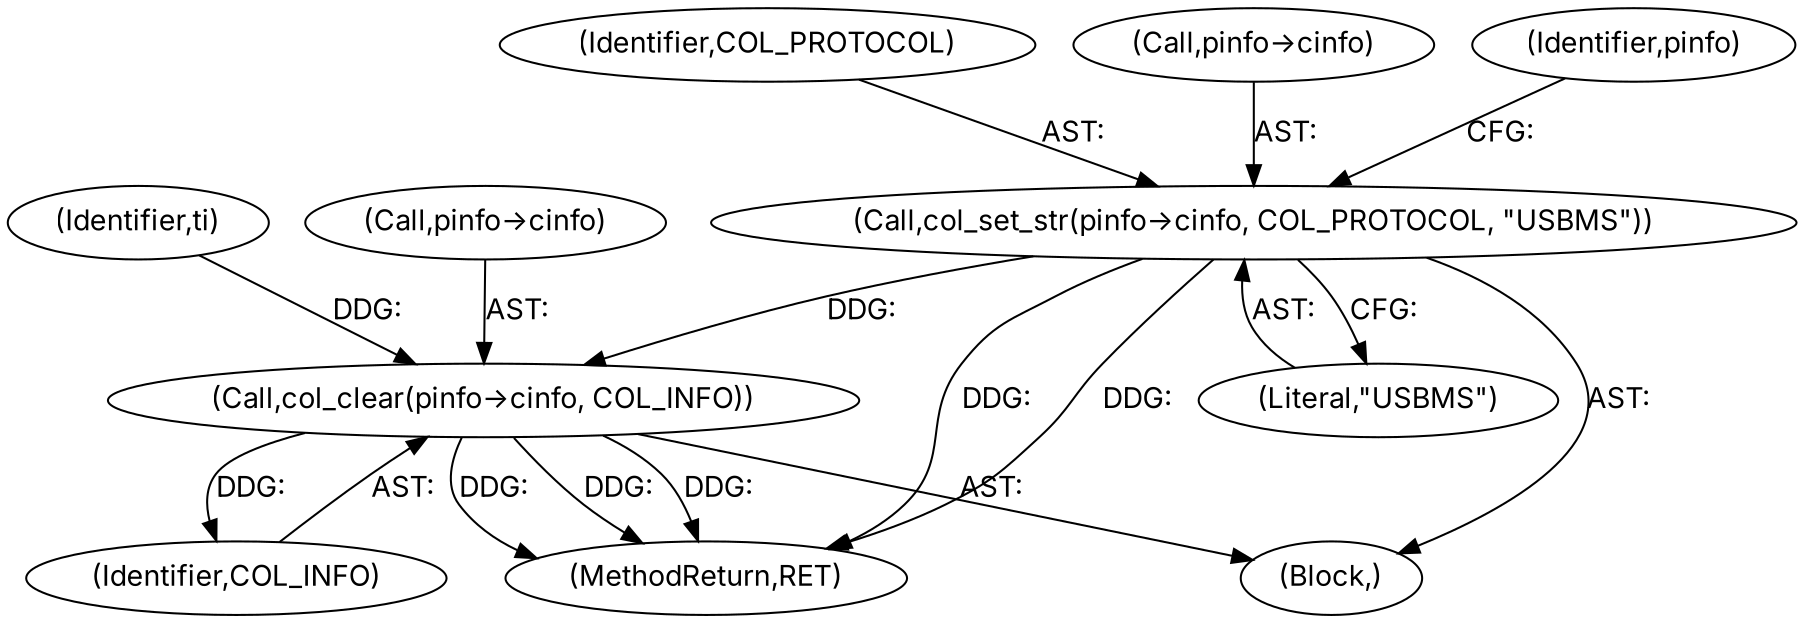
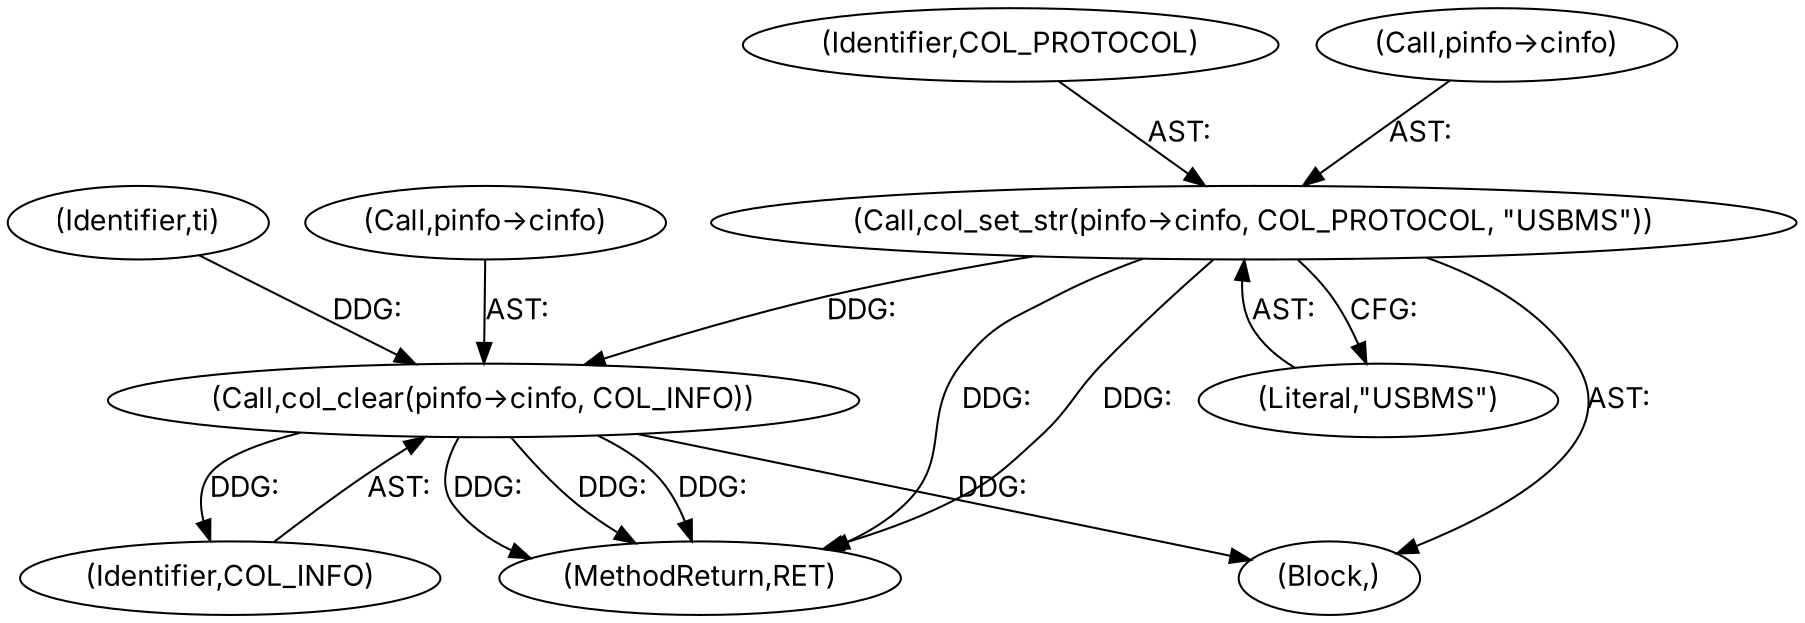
node "(Identifier,pinfo)": removed
edge "(Call,col_clear(pinfo->cinfo, COL_INFO))" -> "(Block,)": label "AST: " -> "DDG: "
